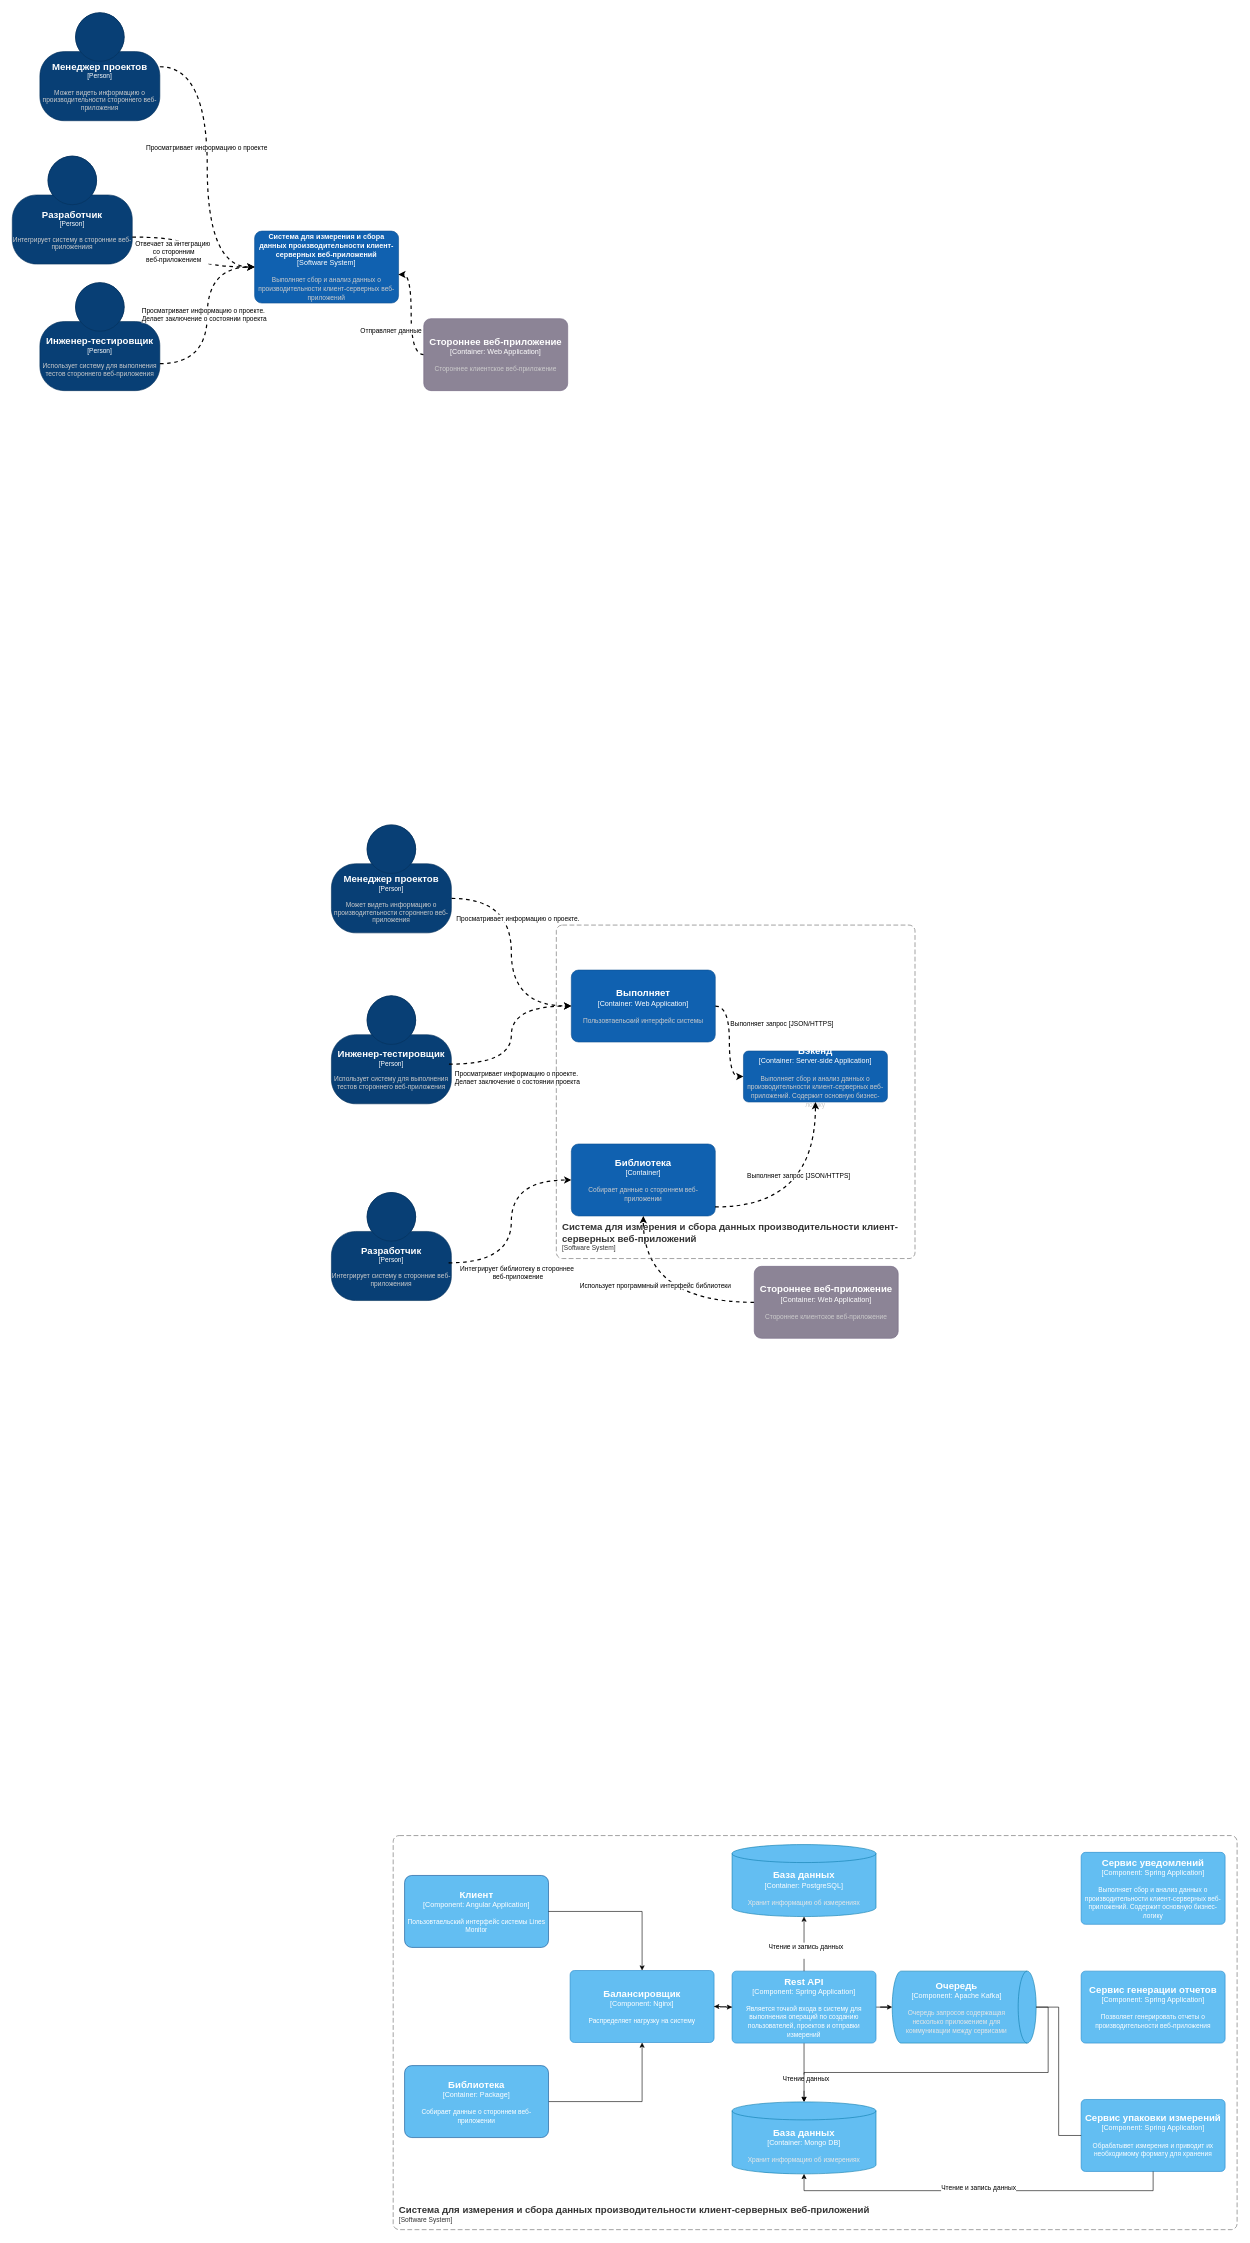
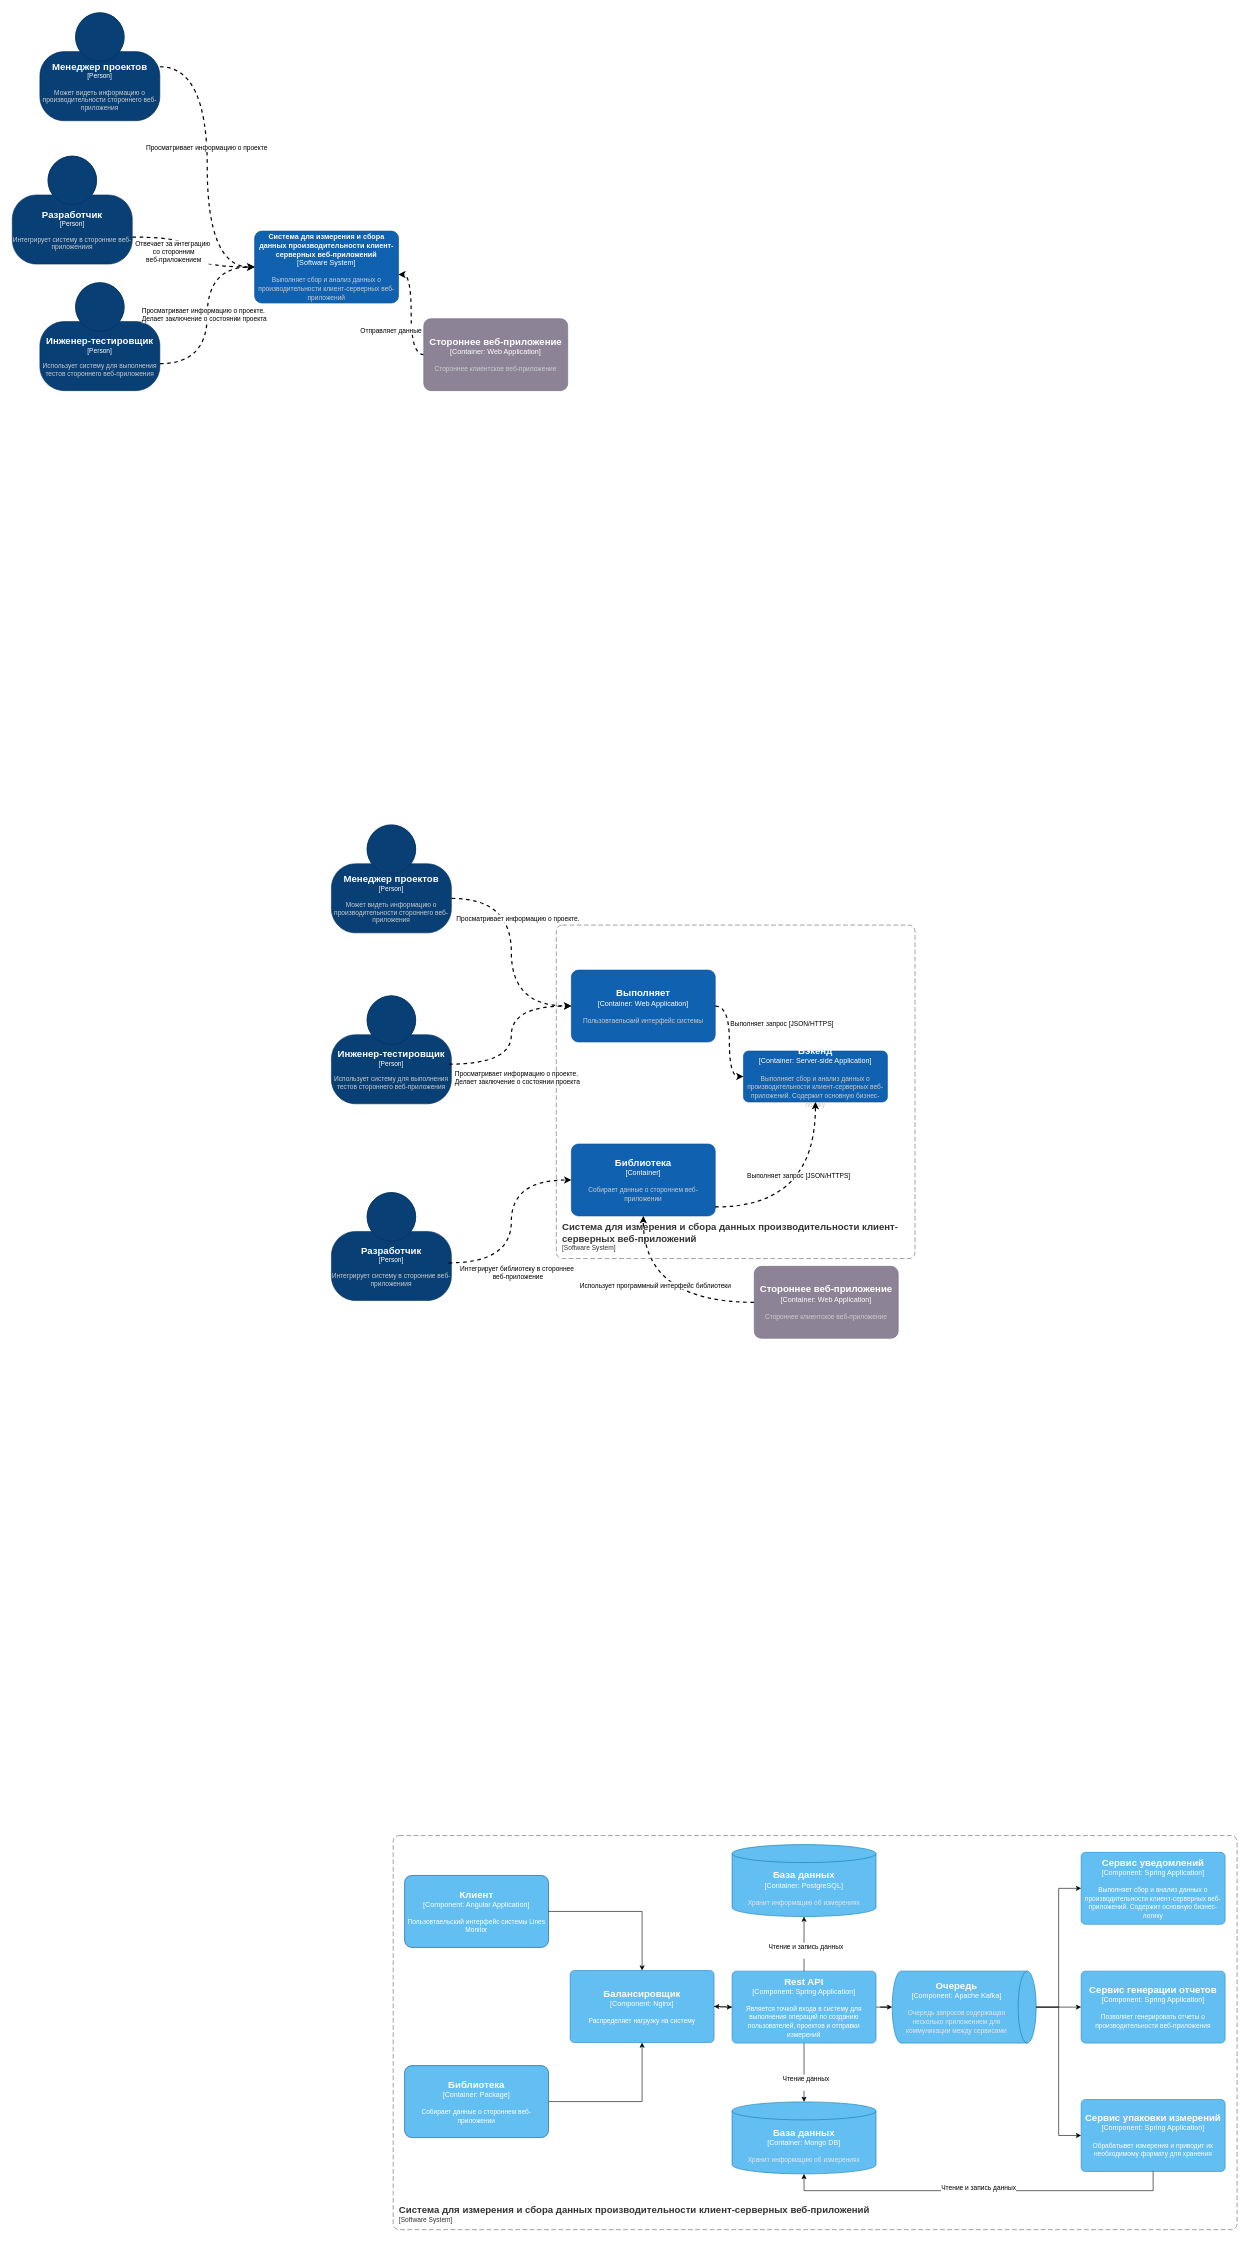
edge "Очередь [Component: Apache Kafka] Очередь запросов содержащая несколько приложением для коммуникации между сервисами" -> "Сервис уведомлений [Component: Spring Application] Выполняет сбор и анализ данных о производительности клиент-серверных веб-приложений. Содержит основную бизнес-логику": added
edge "Очередь [Component: Apache Kafka] Очередь запросов содержащая несколько приложением для коммуникации между сервисами" -> "База данных [Container: Mongo DB] Хранит информацию об измерениях": now "Очередь [Component: Apache Kafka] Очередь запросов содержащая несколько приложением для коммуникации между сервисами" -> "Сервис генерации отчетов [Component: Spring Application] Позволяет генерировать отчеты о производительности веб-приложения"
edge "Очередь [Component: Apache Kafka] Очередь запросов содержащая несколько приложением для коммуникации между сервисами" -- "Сервис упаковки измерений [Component: Spring Application] Обрабатывет измерения и приводит их необходимому формату для хранения": arrowhead none -> classic
